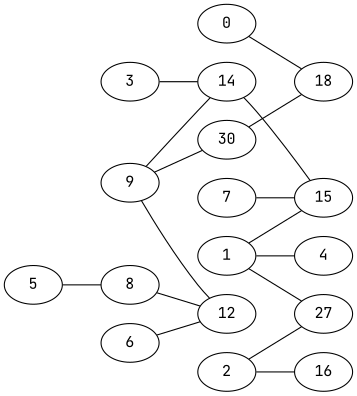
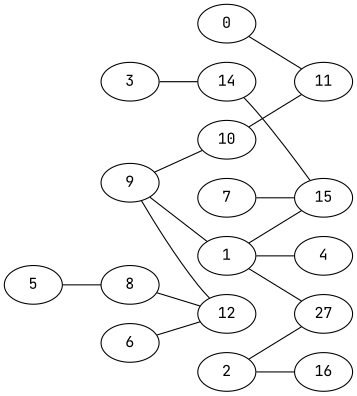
node "18": label "18" -> "11"
edge "14" -- "9": now "1" -- "9"
node "30": label "30" -> "10"
